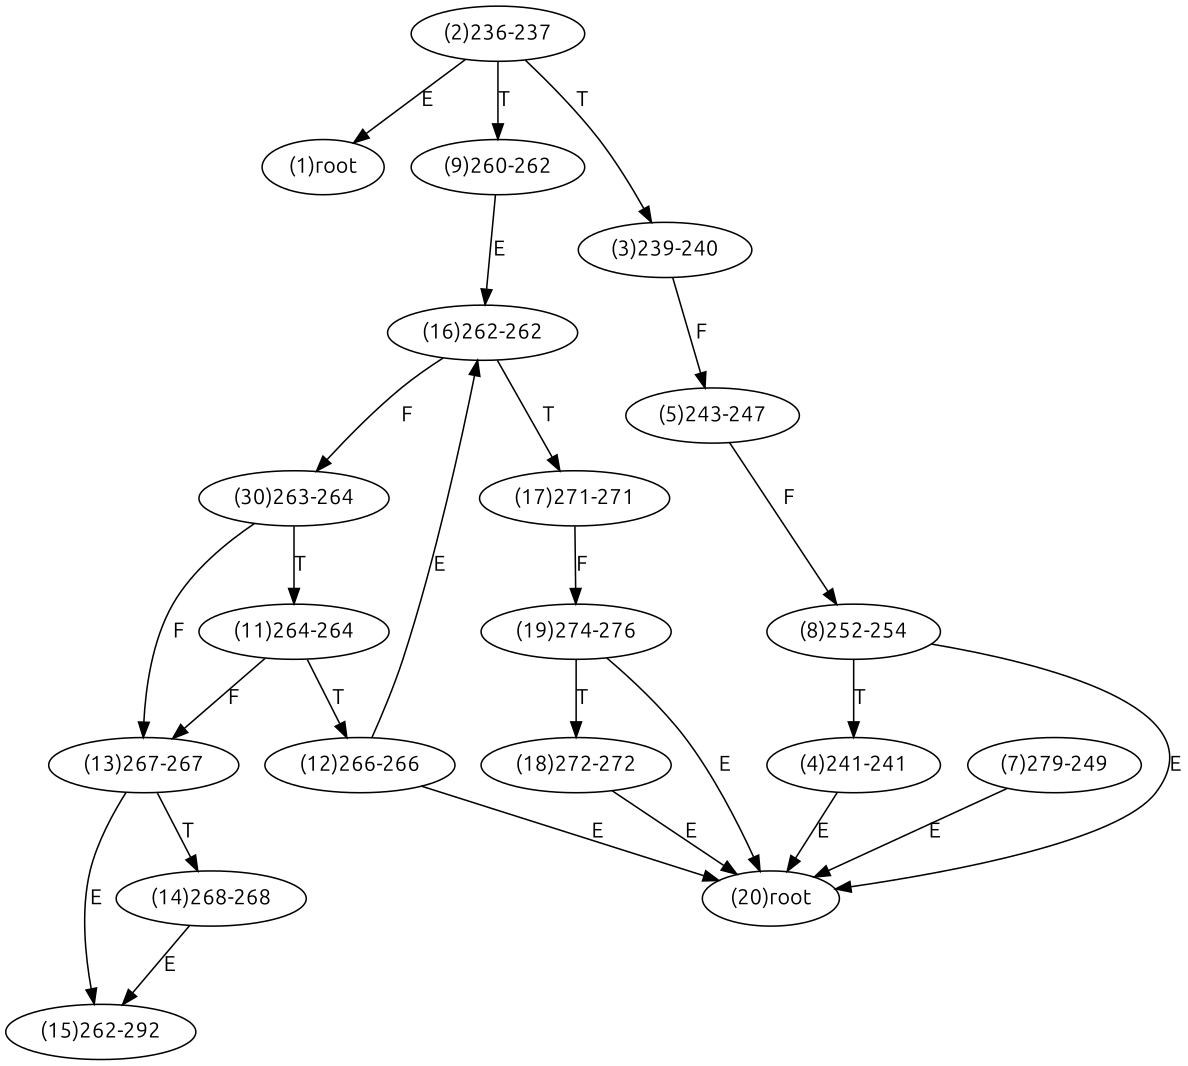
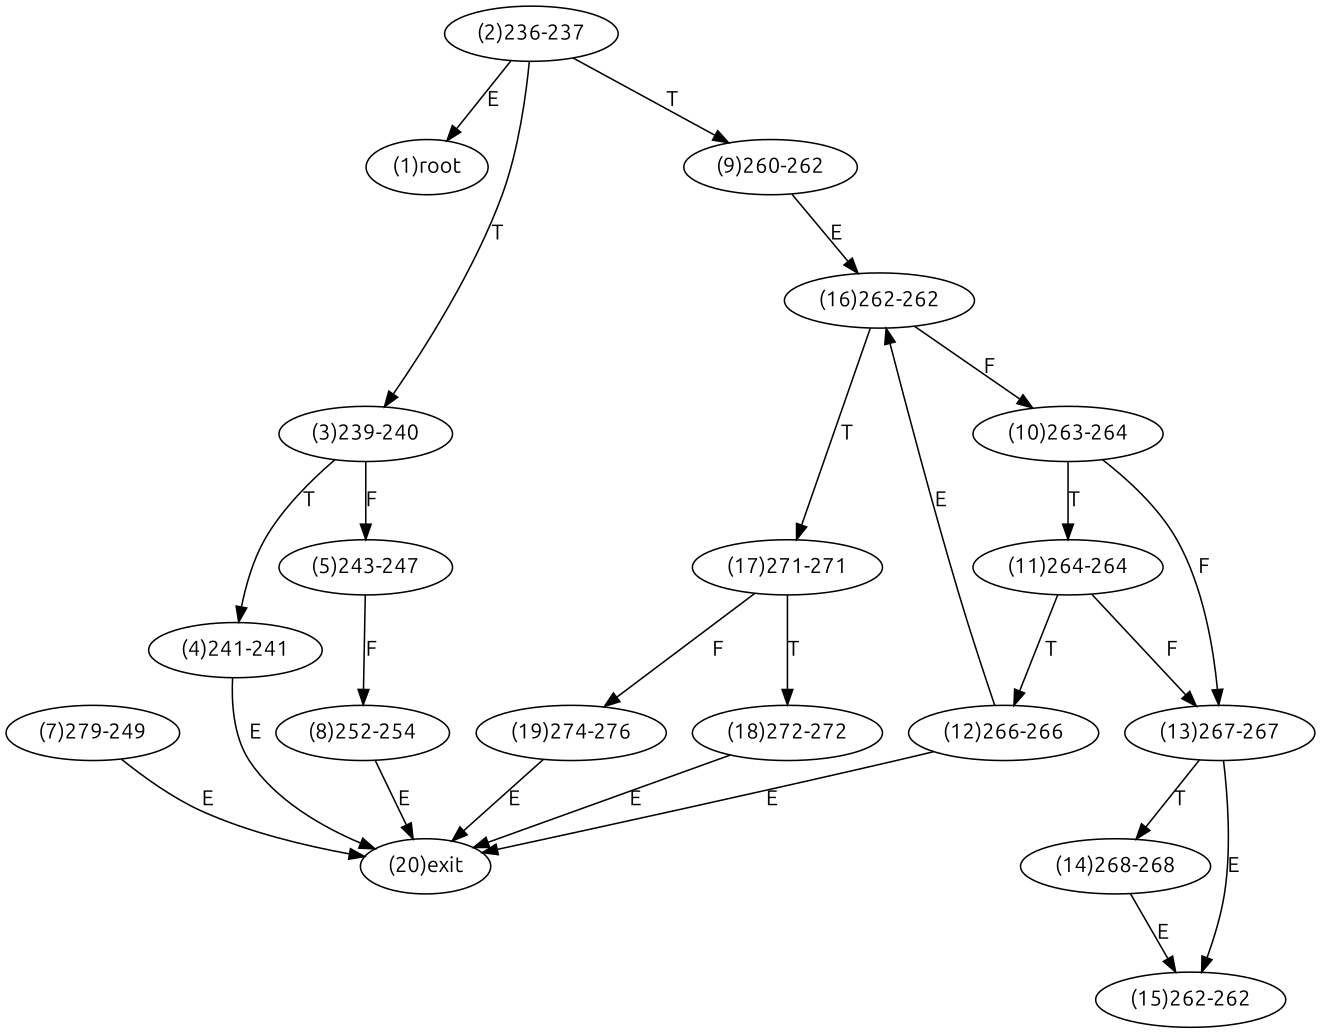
node "(30)263-264": label "(30)263-264" -> "(10)263-264"
edge "(19)274-276" -> "(18)272-272": now "(17)271-271" -> "(18)272-272"
edge "(8)252-254" -> "(4)241-241": now "(3)239-240" -> "(4)241-241"
node "(20)root": label "(20)root" -> "(20)exit"
node "(15)262-292": label "(15)262-292" -> "(15)262-262"
